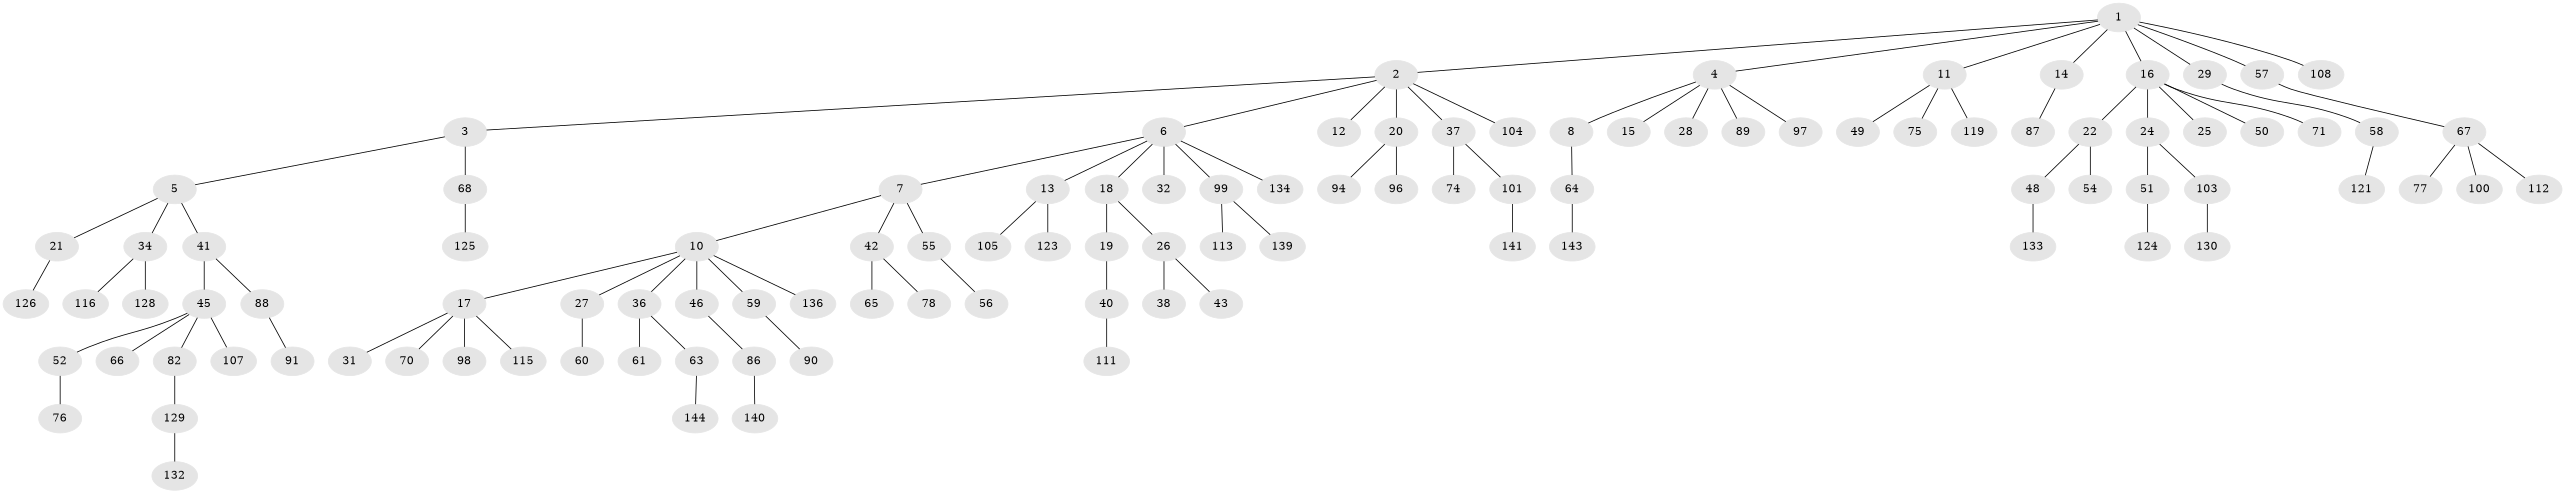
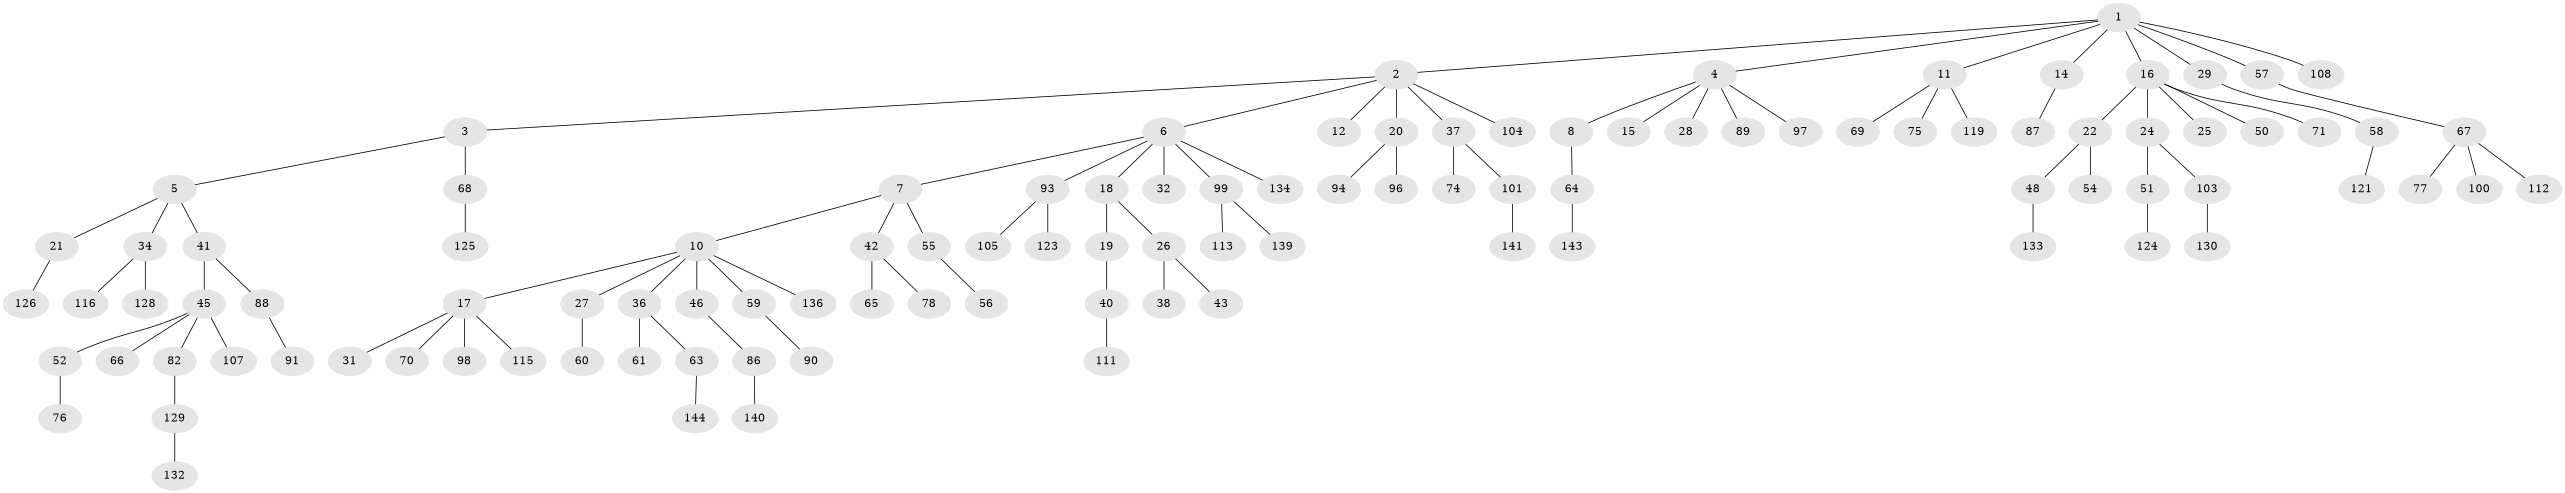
node "49": label "49" -> "69"
node "13": label "13" -> "93"
